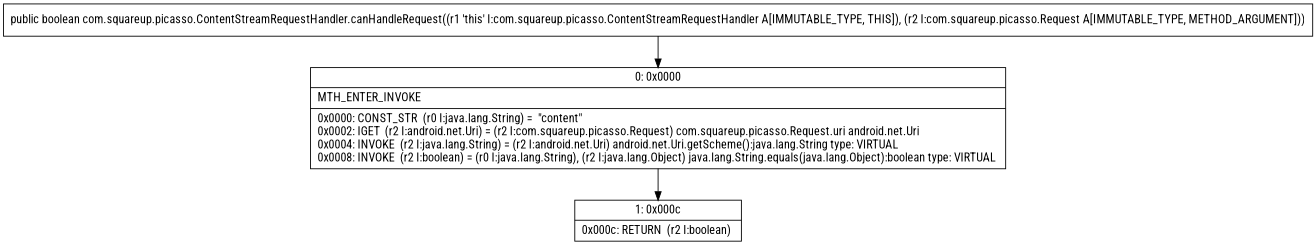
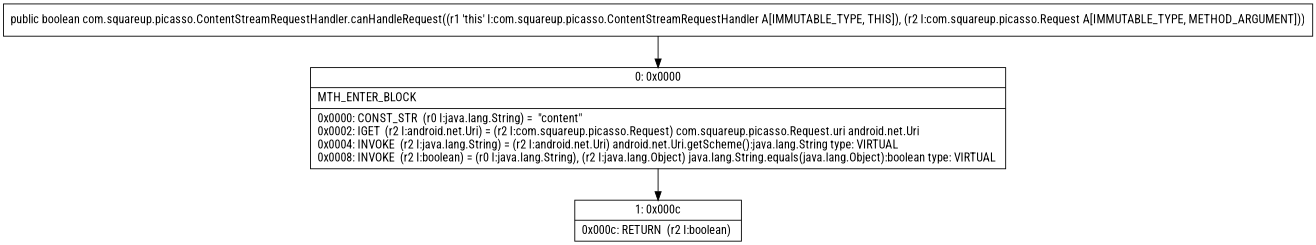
node "0: 0x0000": text "MTH_ENTER_INVOKE" -> "MTH_ENTER_BLOCK"
